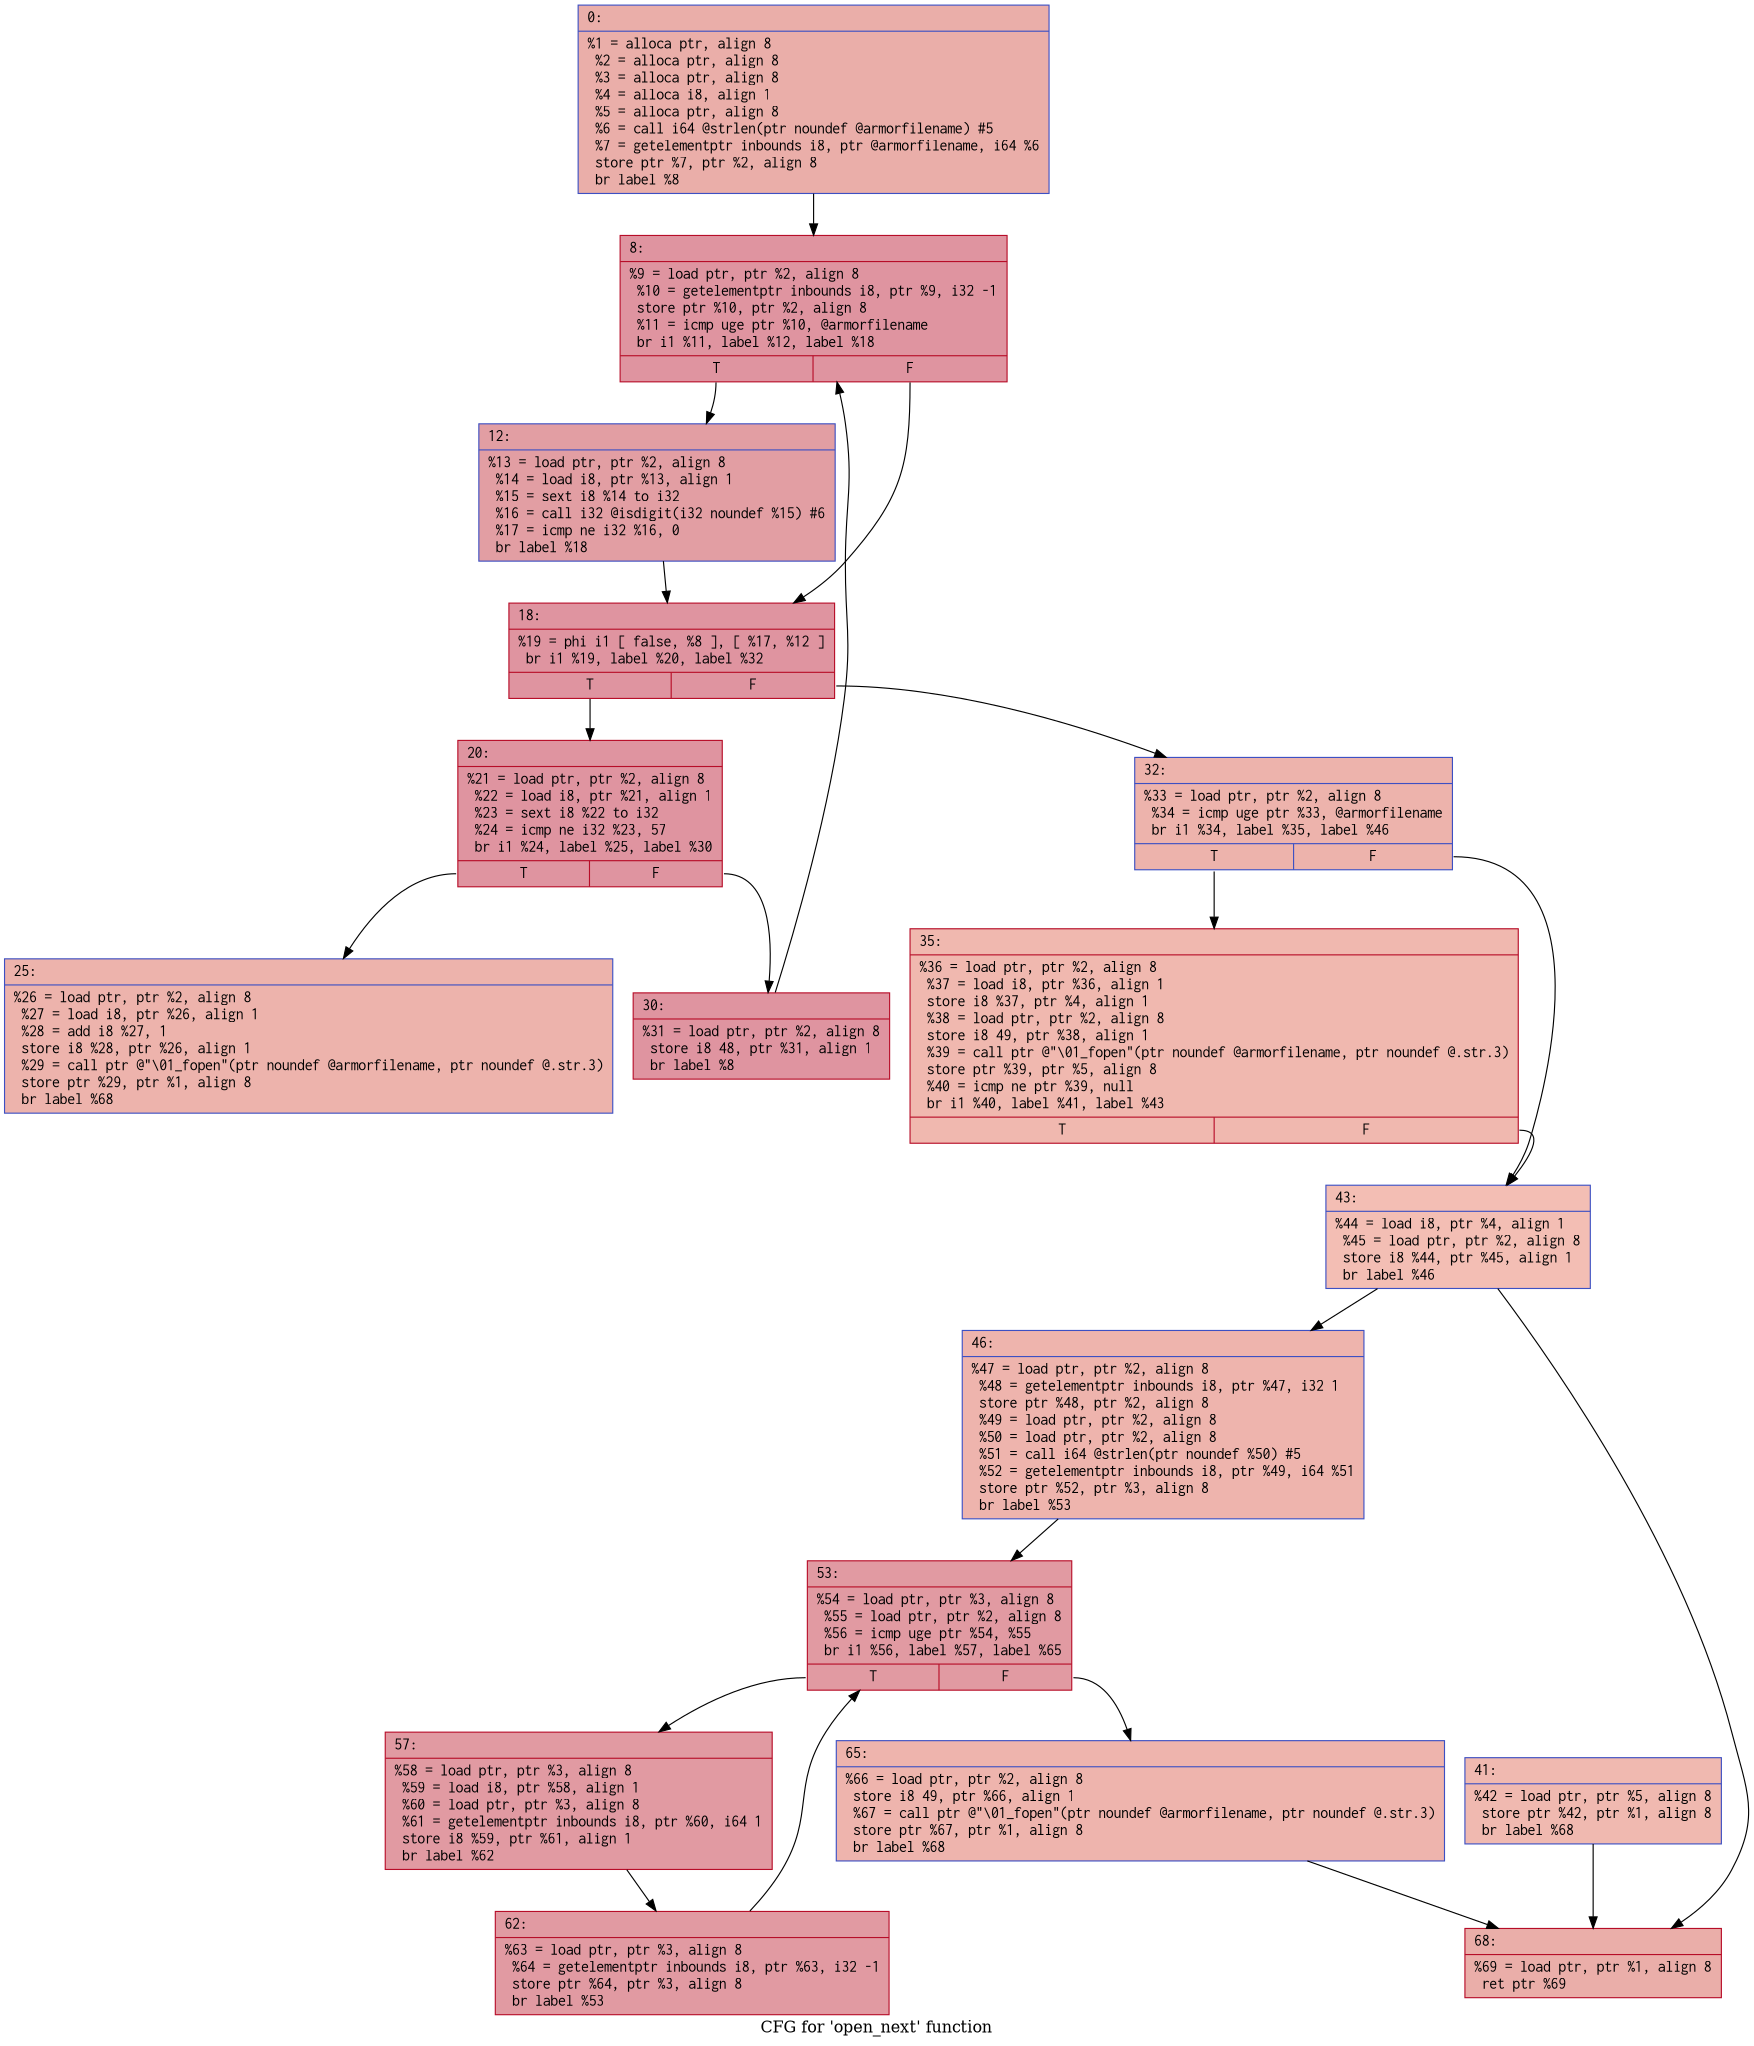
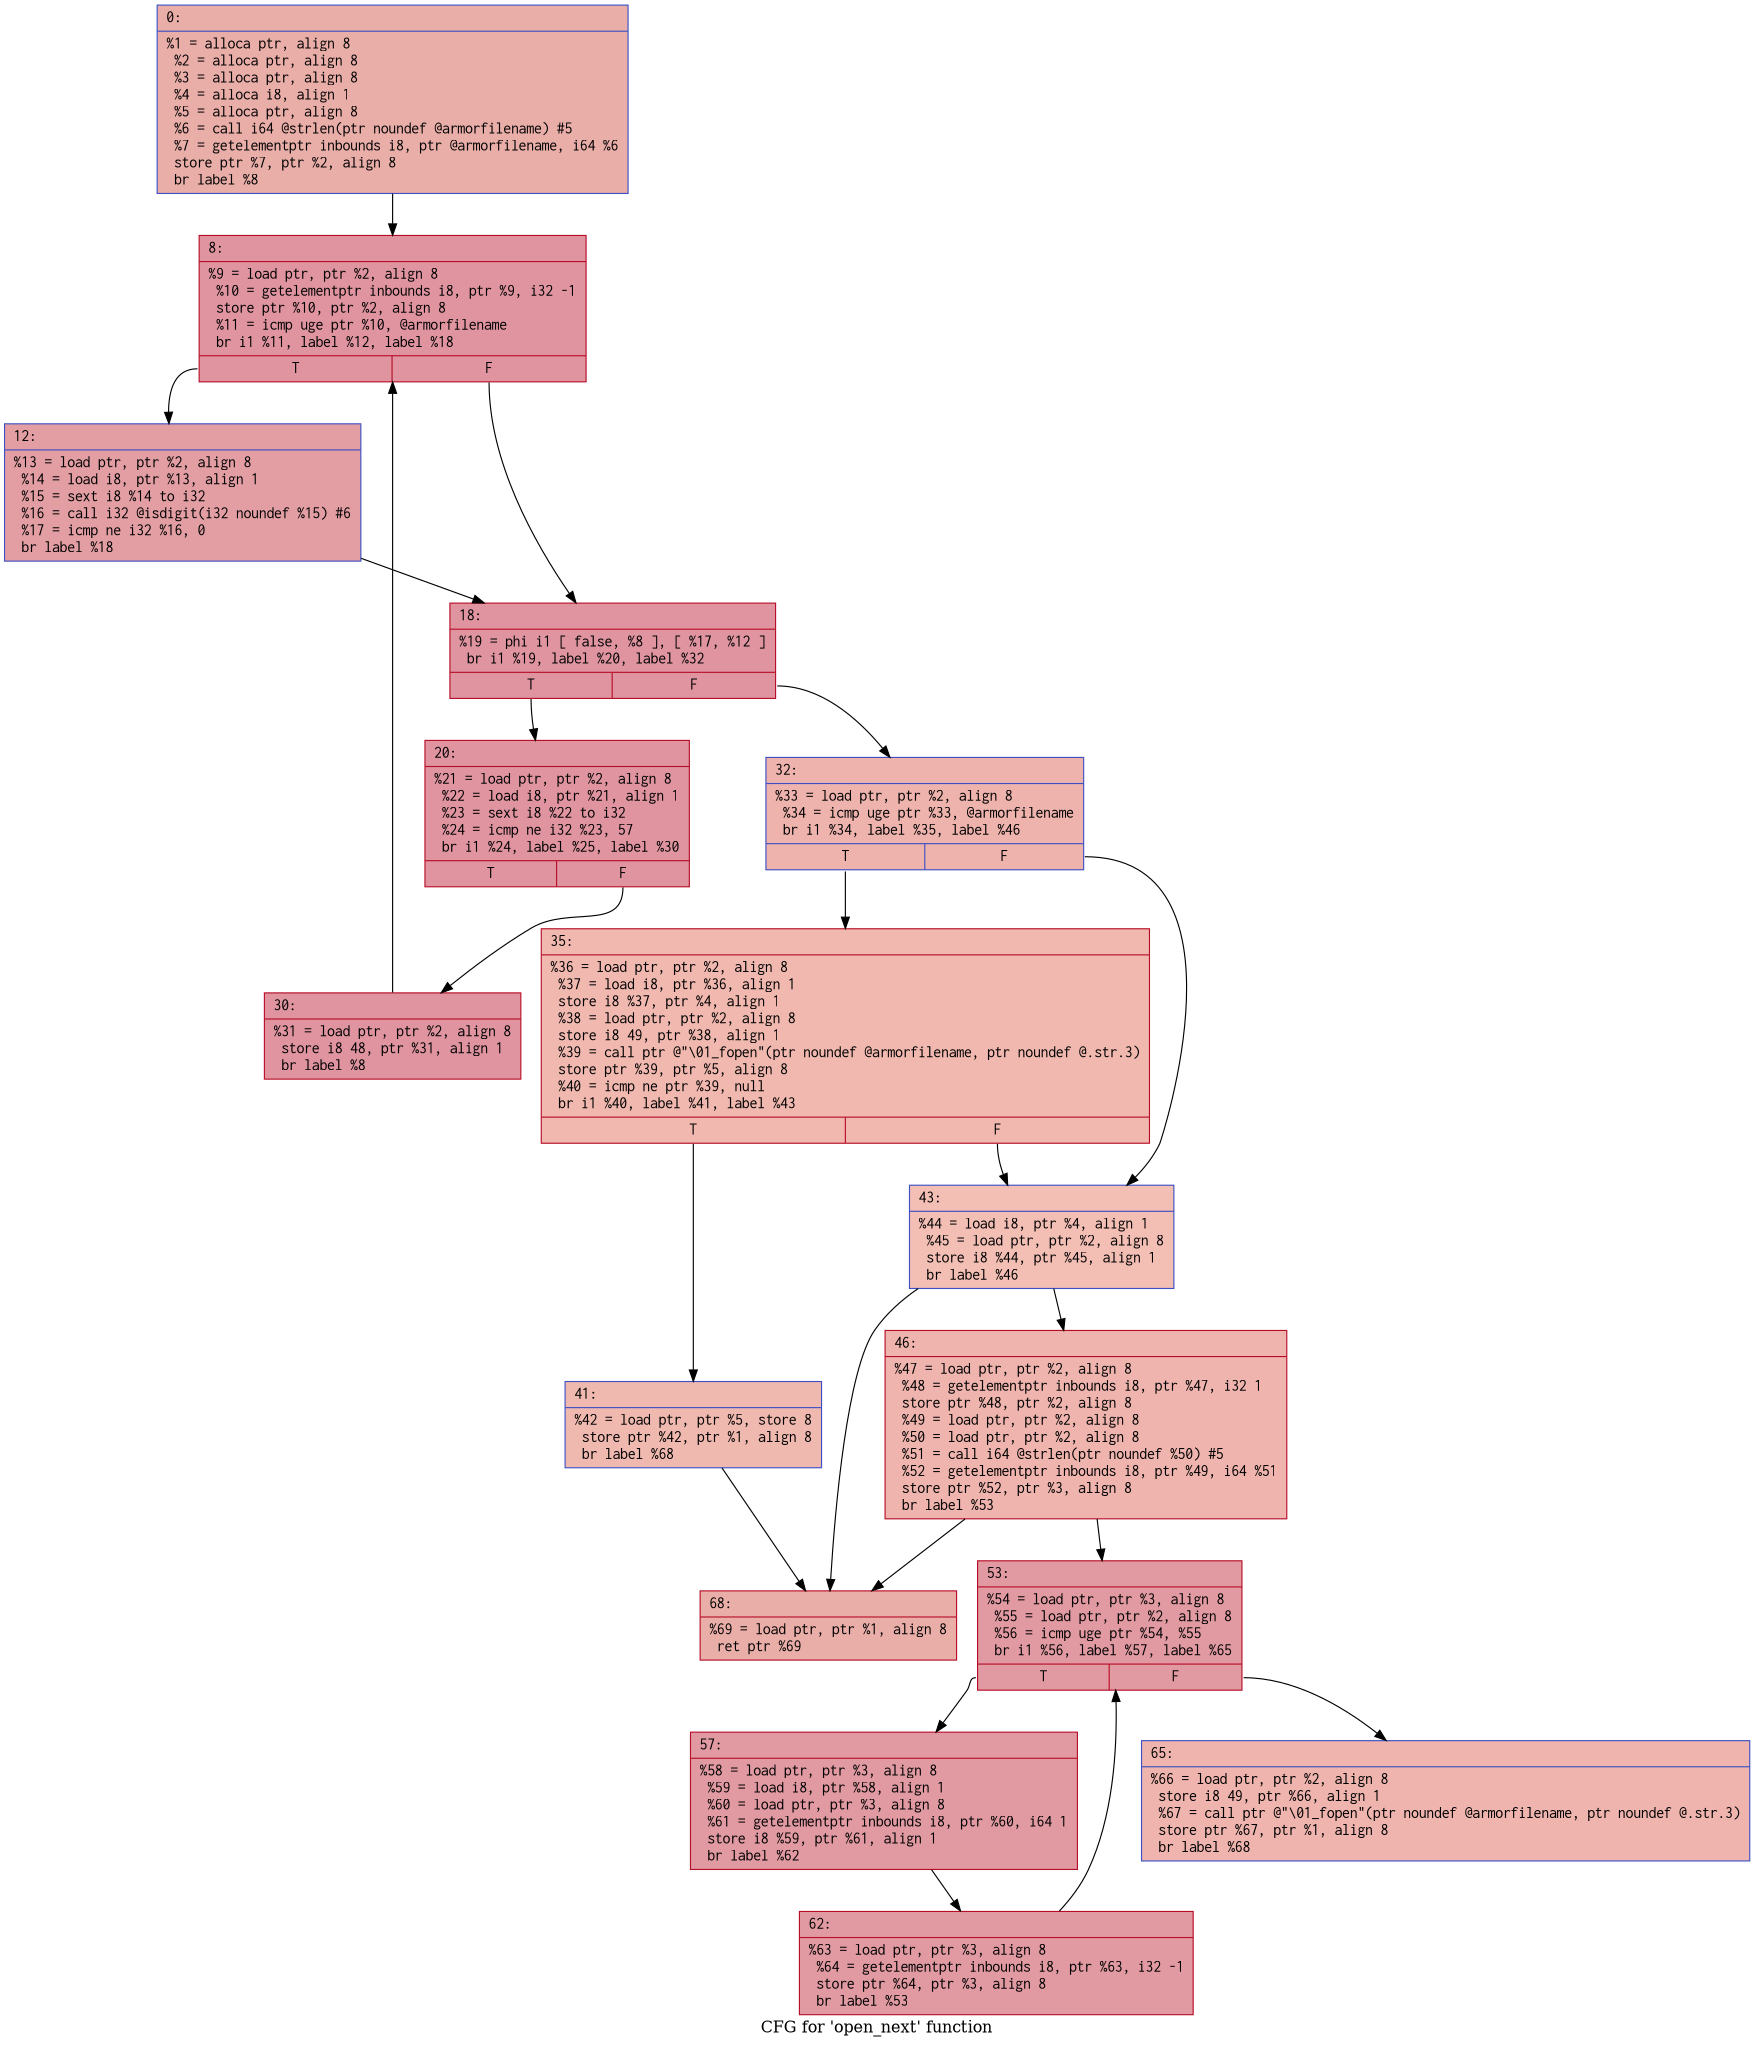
node "25:": removed
edge "35:" -> "41:": added
node "46:": color #3d50c3ff -> #b70d28ff
node "41:": text "%42 = load ptr, ptr %5, align 8" -> "%42 = load ptr, ptr %5, store 8"
edge "65:" -> "68:": now "46:" -> "68:"
